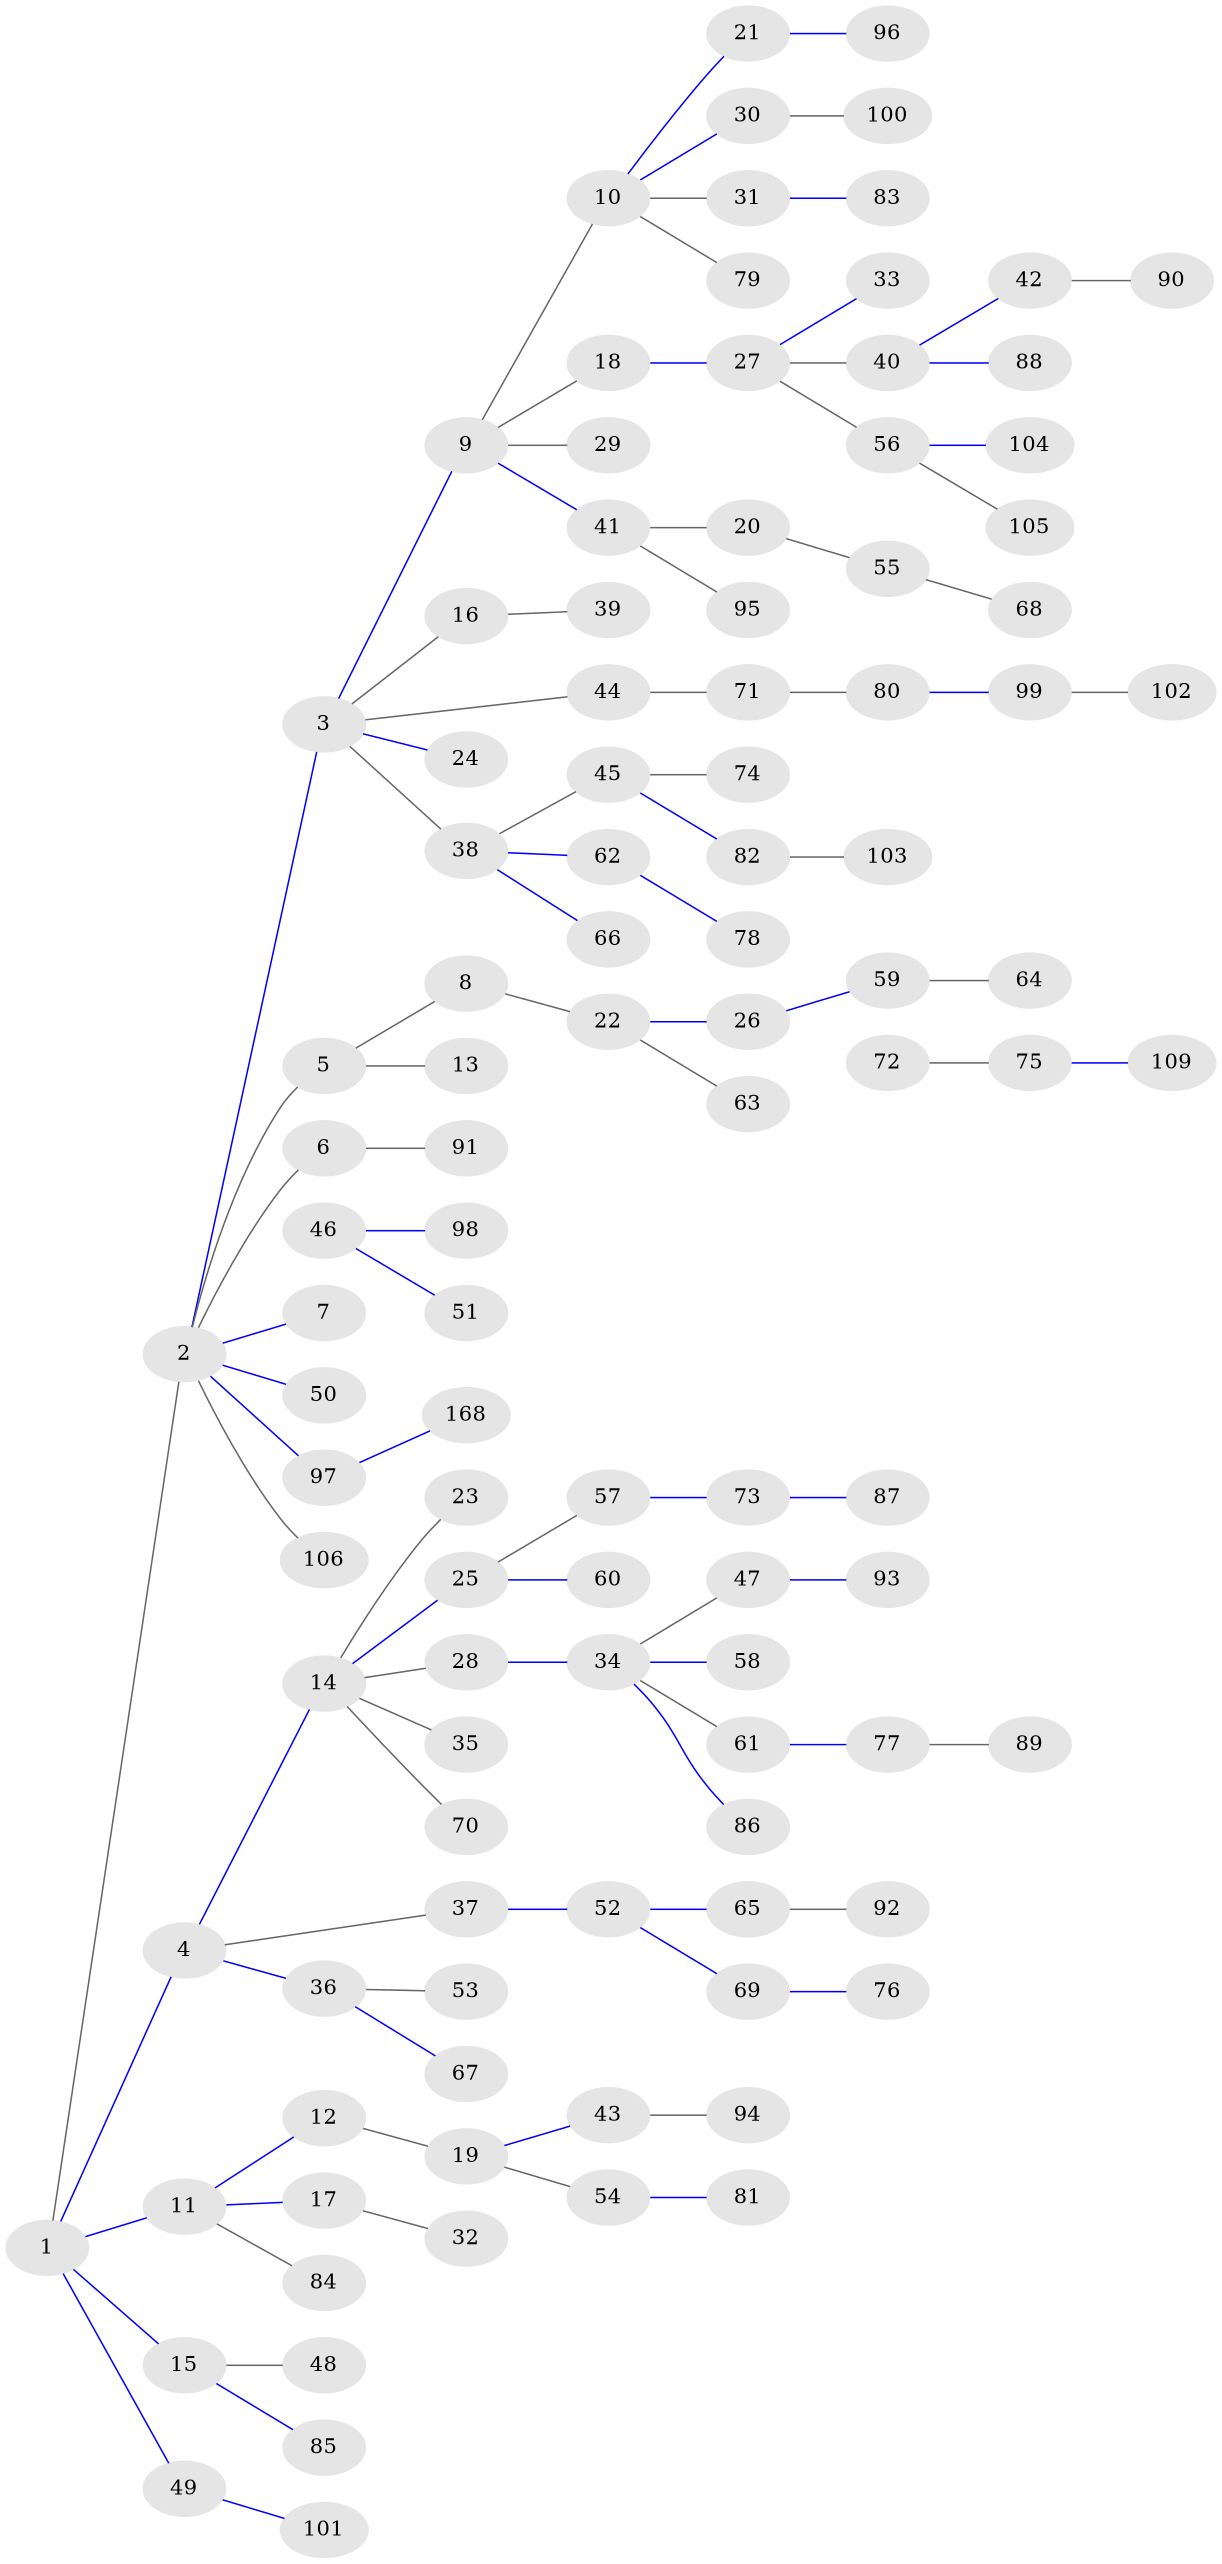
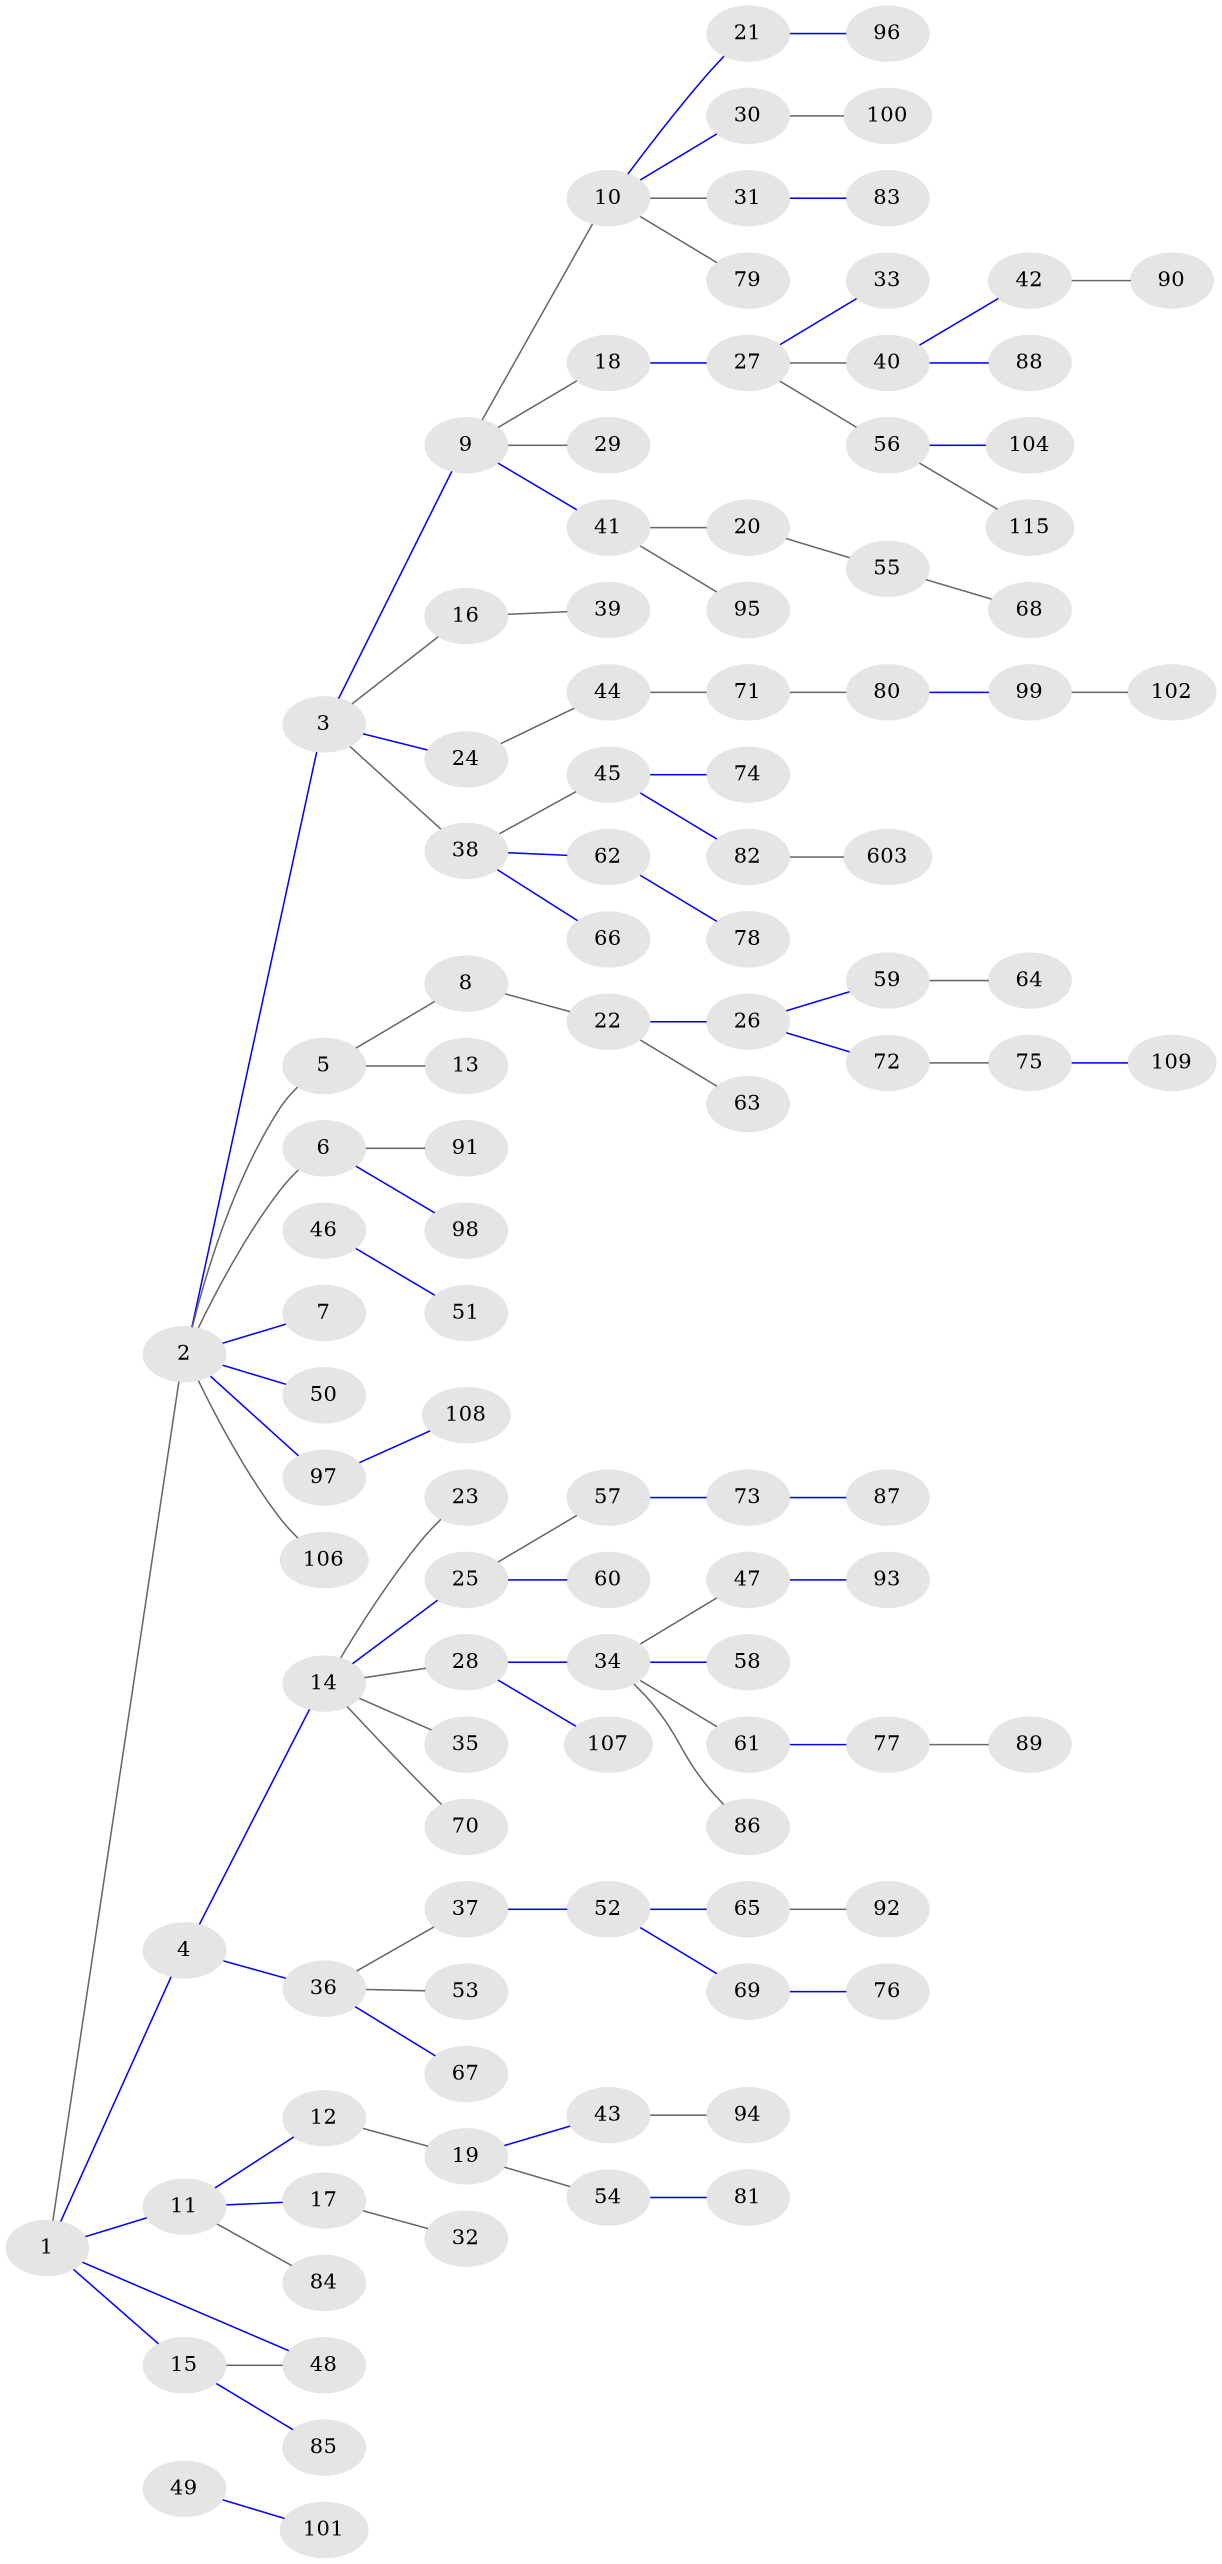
node "105": label "105" -> "115"
edge "44" -- "3": now "44" -- "24"
edge "45" -- "74": color gray40 -> blue
node "103": label "103" -> "603"
edge "26" -- "72": added
edge "46" -- "98": now "6" -- "98"
node "168": label "168" -> "108"
edge "34" -- "86": color blue -> gray40
node "107": added
edge "37" -- "4": now "37" -- "36"
edge "1" -- "49": now "1" -- "48"
